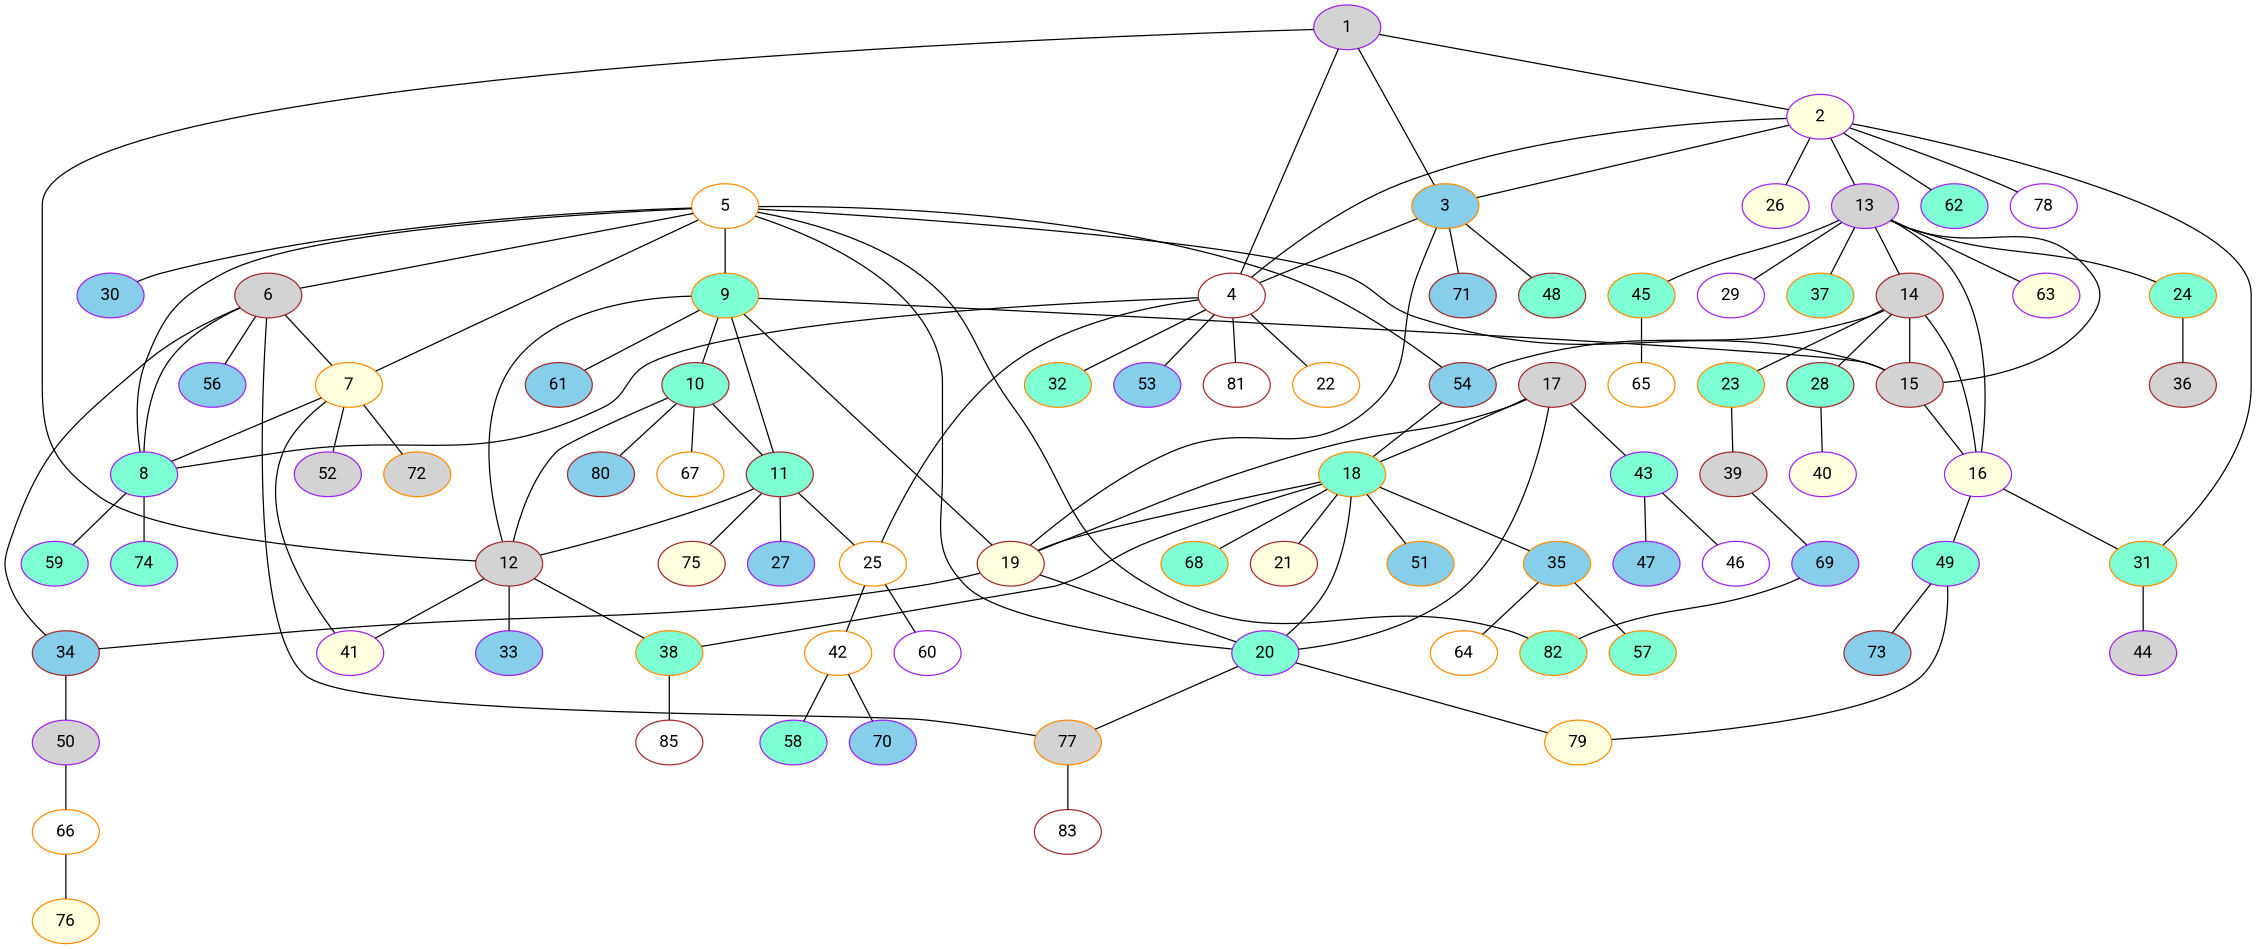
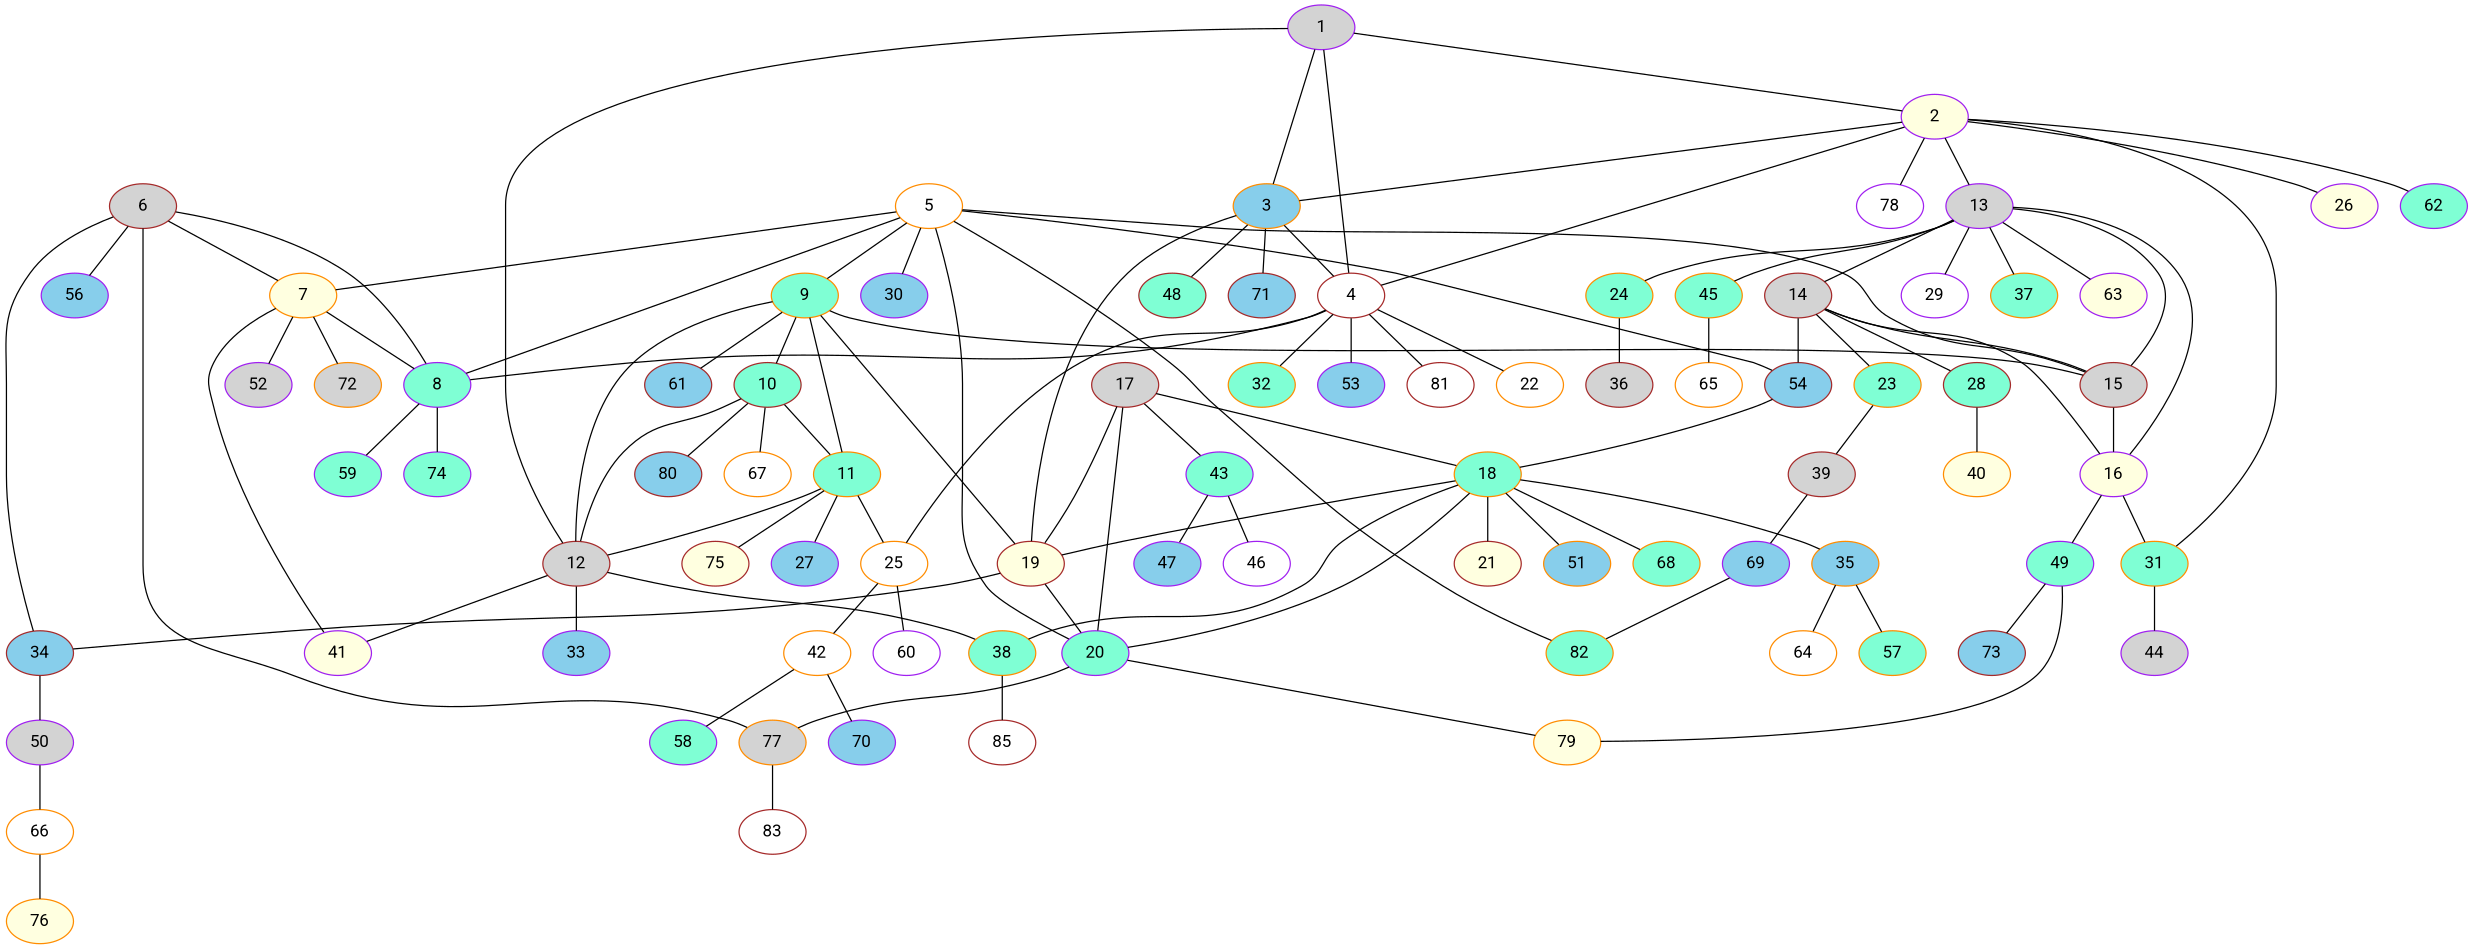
edge "5" -- "6": removed
node "11": color brown -> darkorange
node "40": color purple -> darkorange
